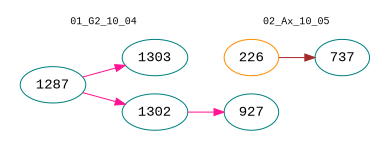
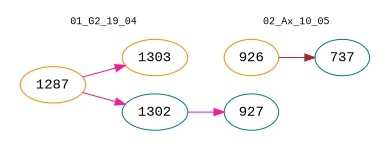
cluster "01_G2_10_04": label "01_G2_10_04" -> "01_G2_19_04"
node "1303": color teal -> darkorange
node "226": label "226" -> "926"
node "1287": color teal -> darkorange
